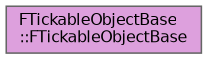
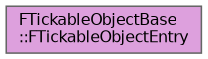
node "FTickableObjectBase ::FTickableObjectBase": label "FTickableObjectBase ::FTickableObjectBase" -> "FTickableObjectBase ::FTickableObjectEntry"
